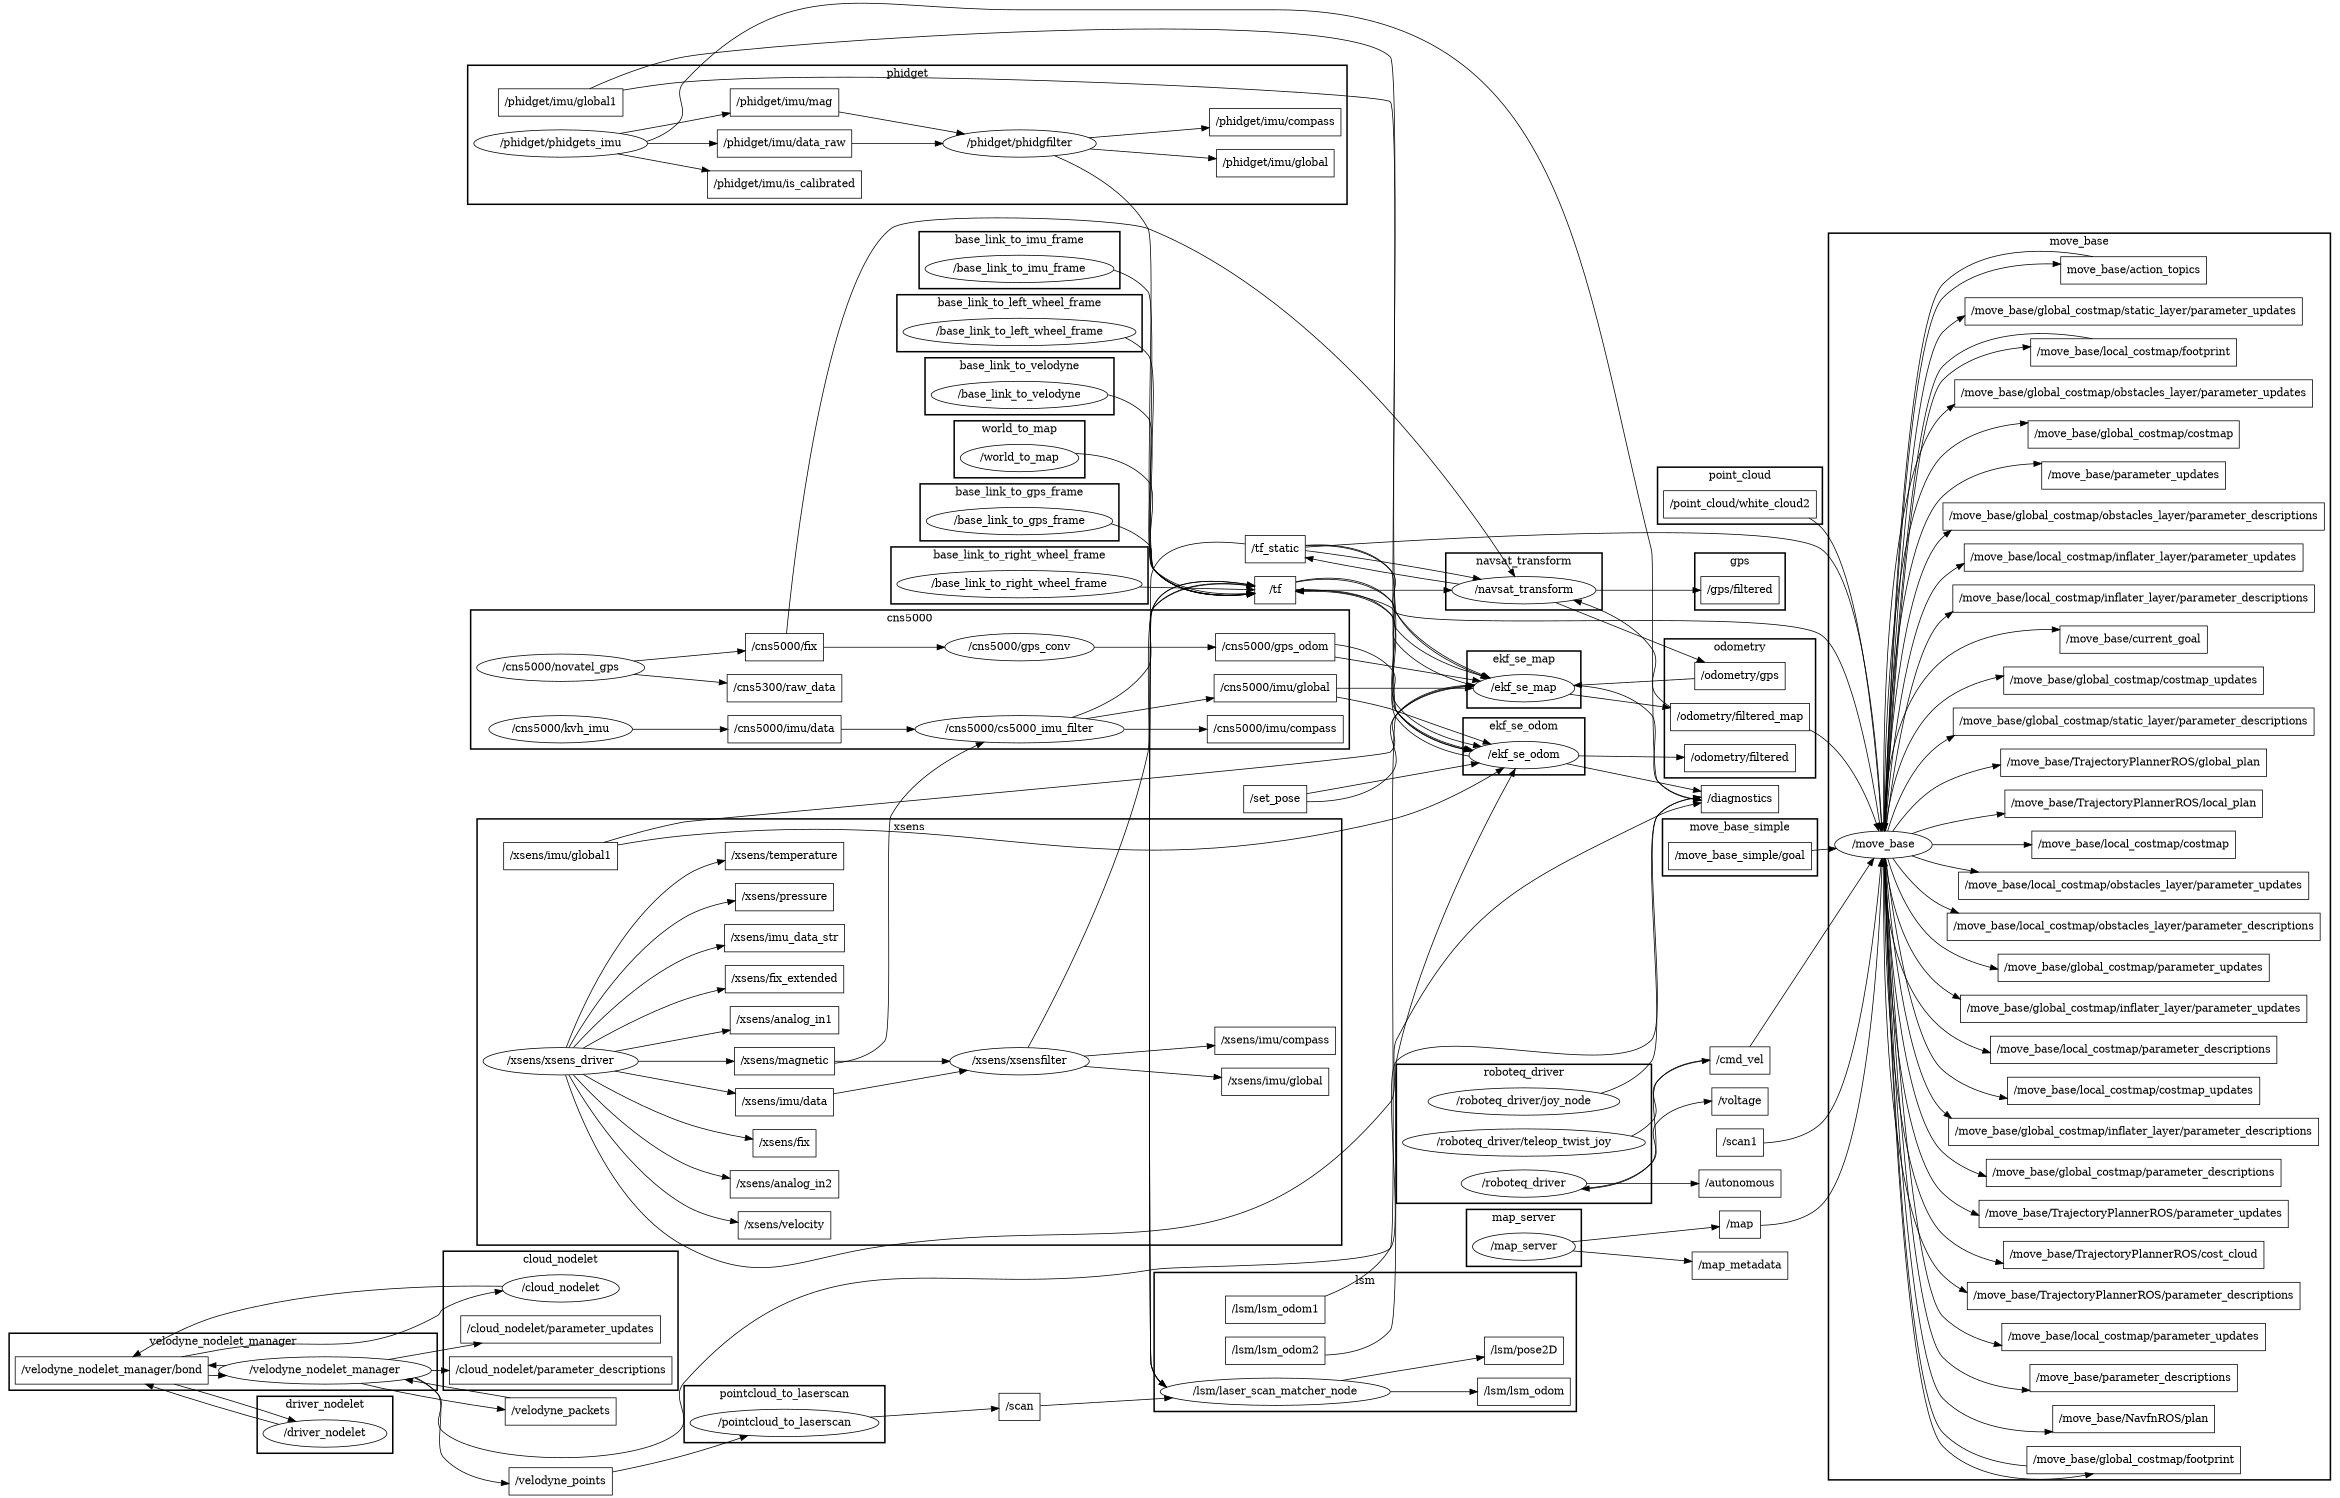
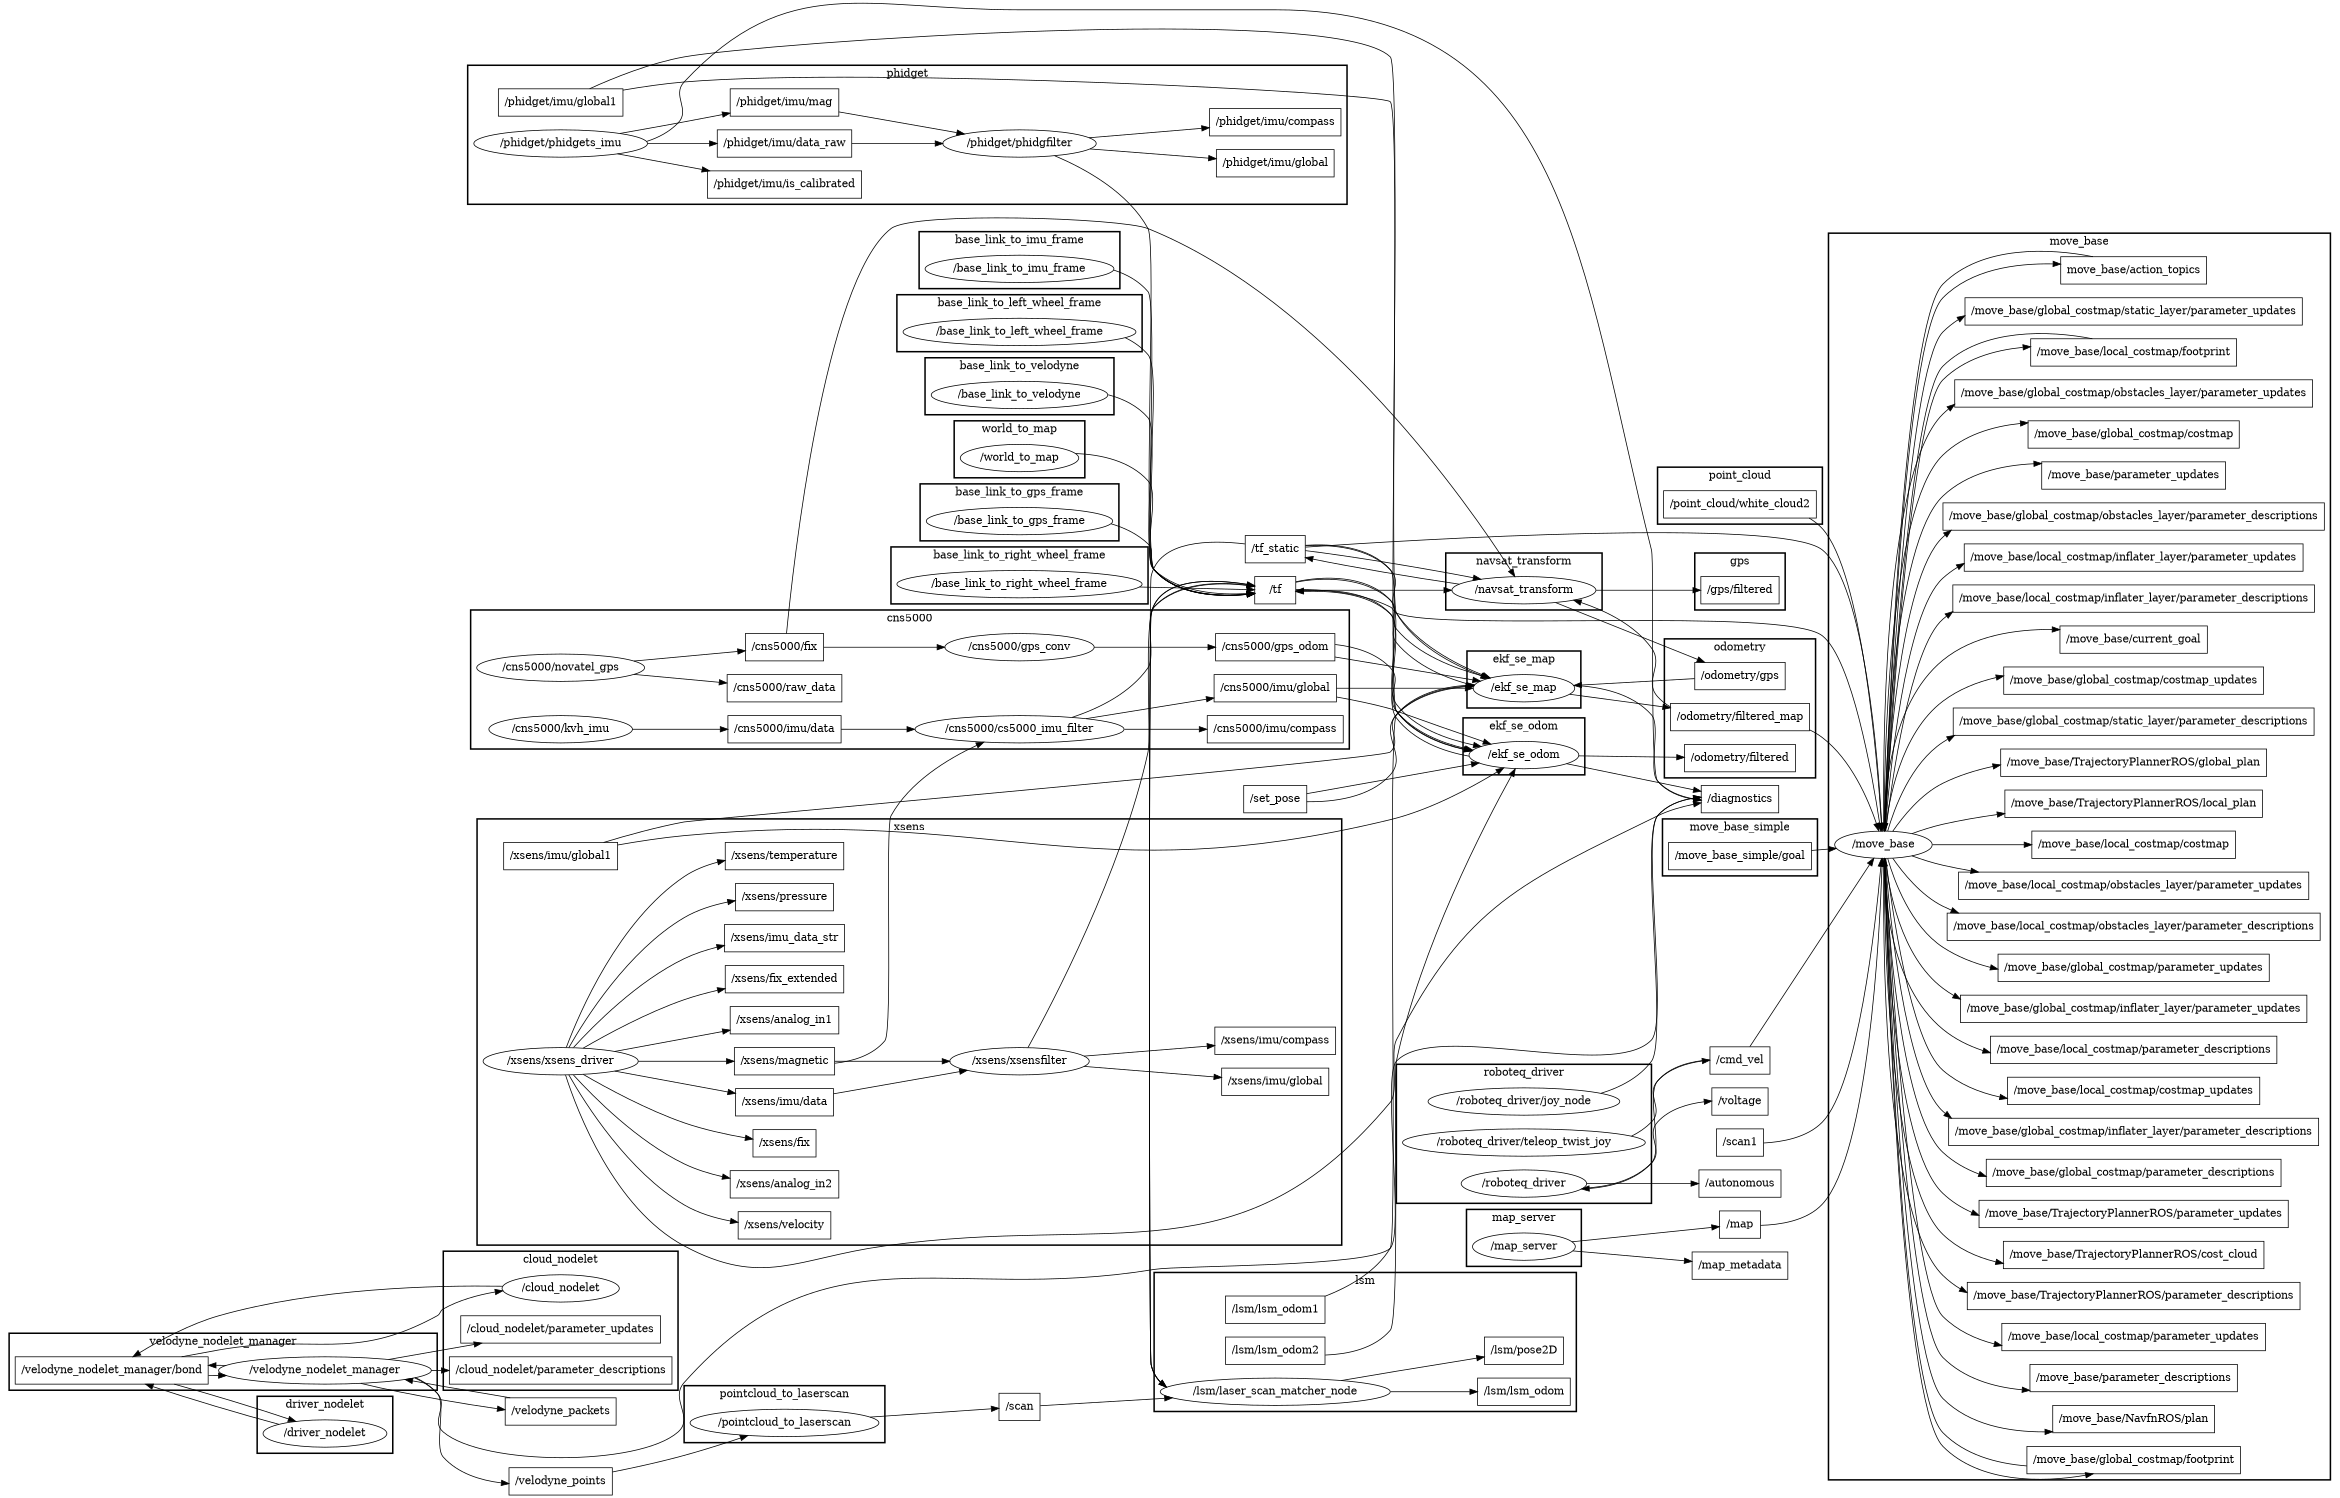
node "/cns5300/raw_data": label "/cns5300/raw_data" -> "/cns5000/raw_data"
